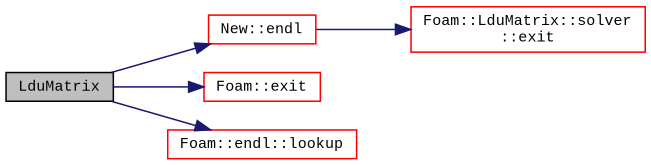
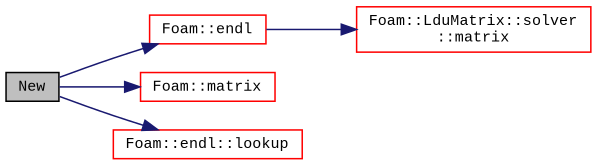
node "New::endl": label "New::endl" -> "Foam::endl"
node "Foam::LduMatrix::solver ::exit": label "Foam::LduMatrix::solver ::exit" -> "Foam::LduMatrix::solver ::matrix"
node "LduMatrix": label "LduMatrix" -> "New"
node "Foam::exit": label "Foam::exit" -> "Foam::matrix"
